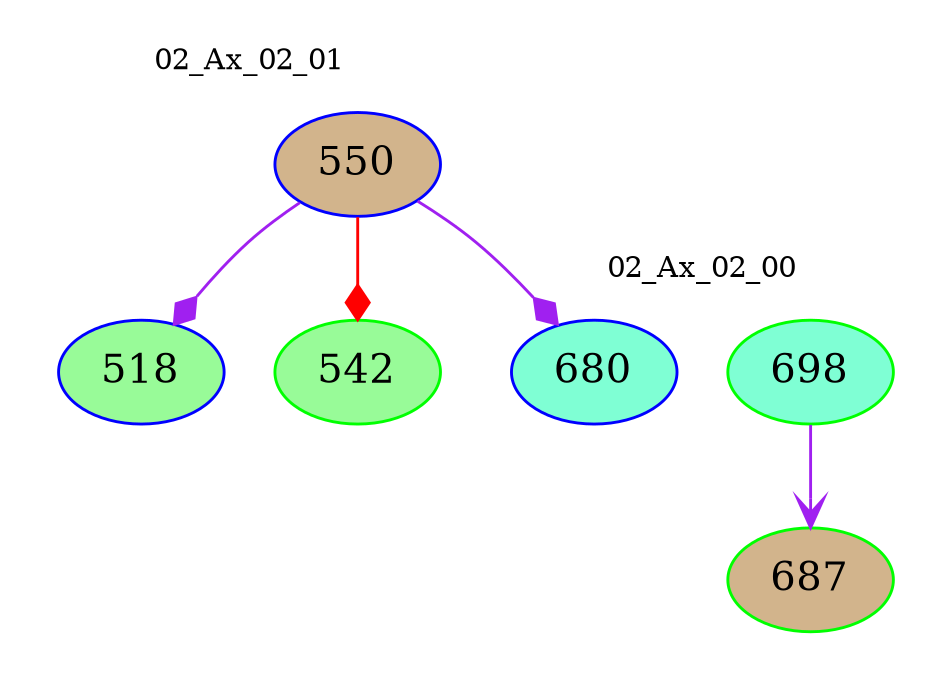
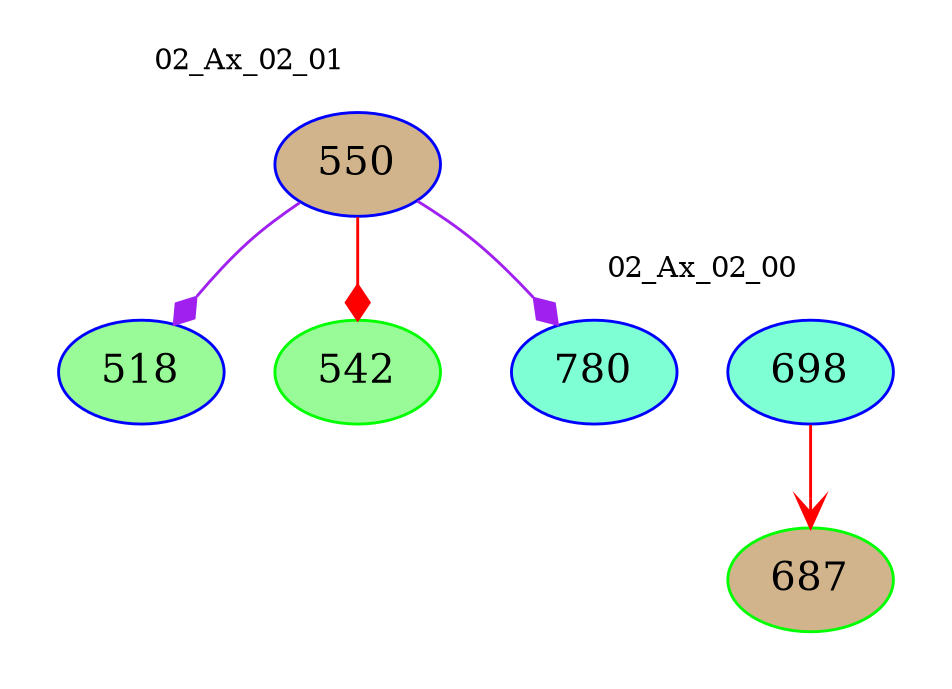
node "680": label "680" -> "780"
node "698": color green -> blue
edge "698" -> "687": color purple -> red
